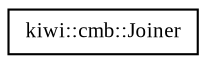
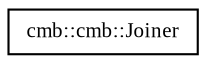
node "kiwi::cmb::Joiner": label "kiwi::cmb::Joiner" -> "cmb::cmb::Joiner"
